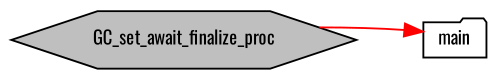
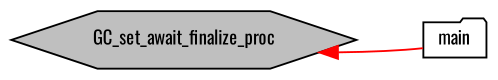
edge "GC_set_await_finalize_proc" -> "main": reversed
